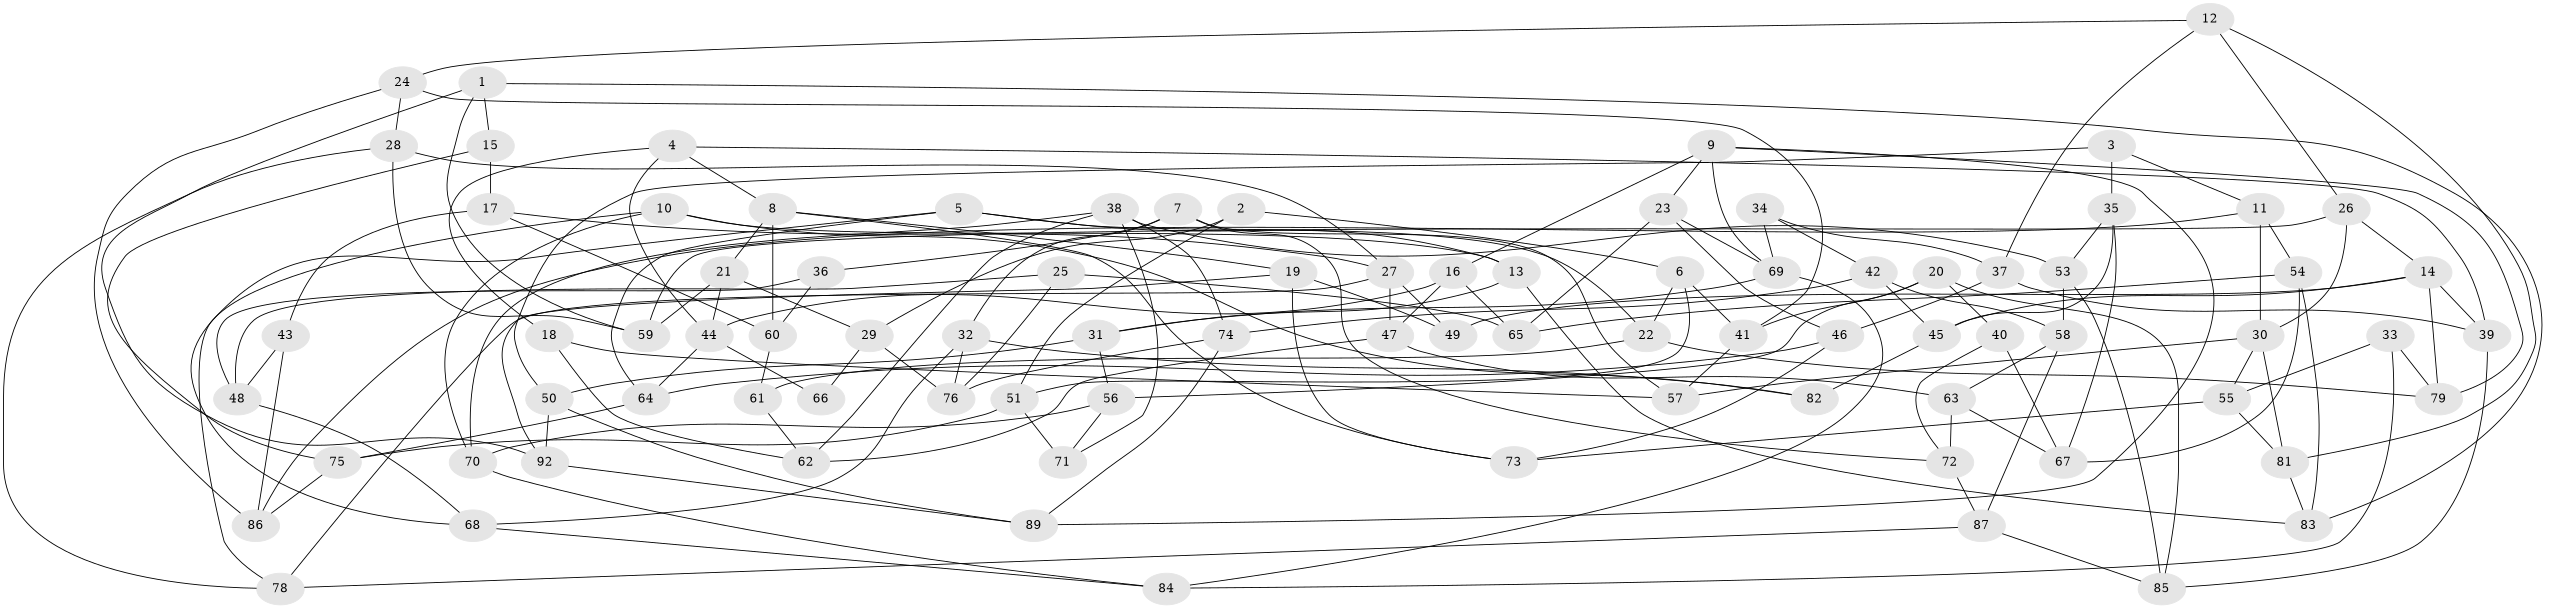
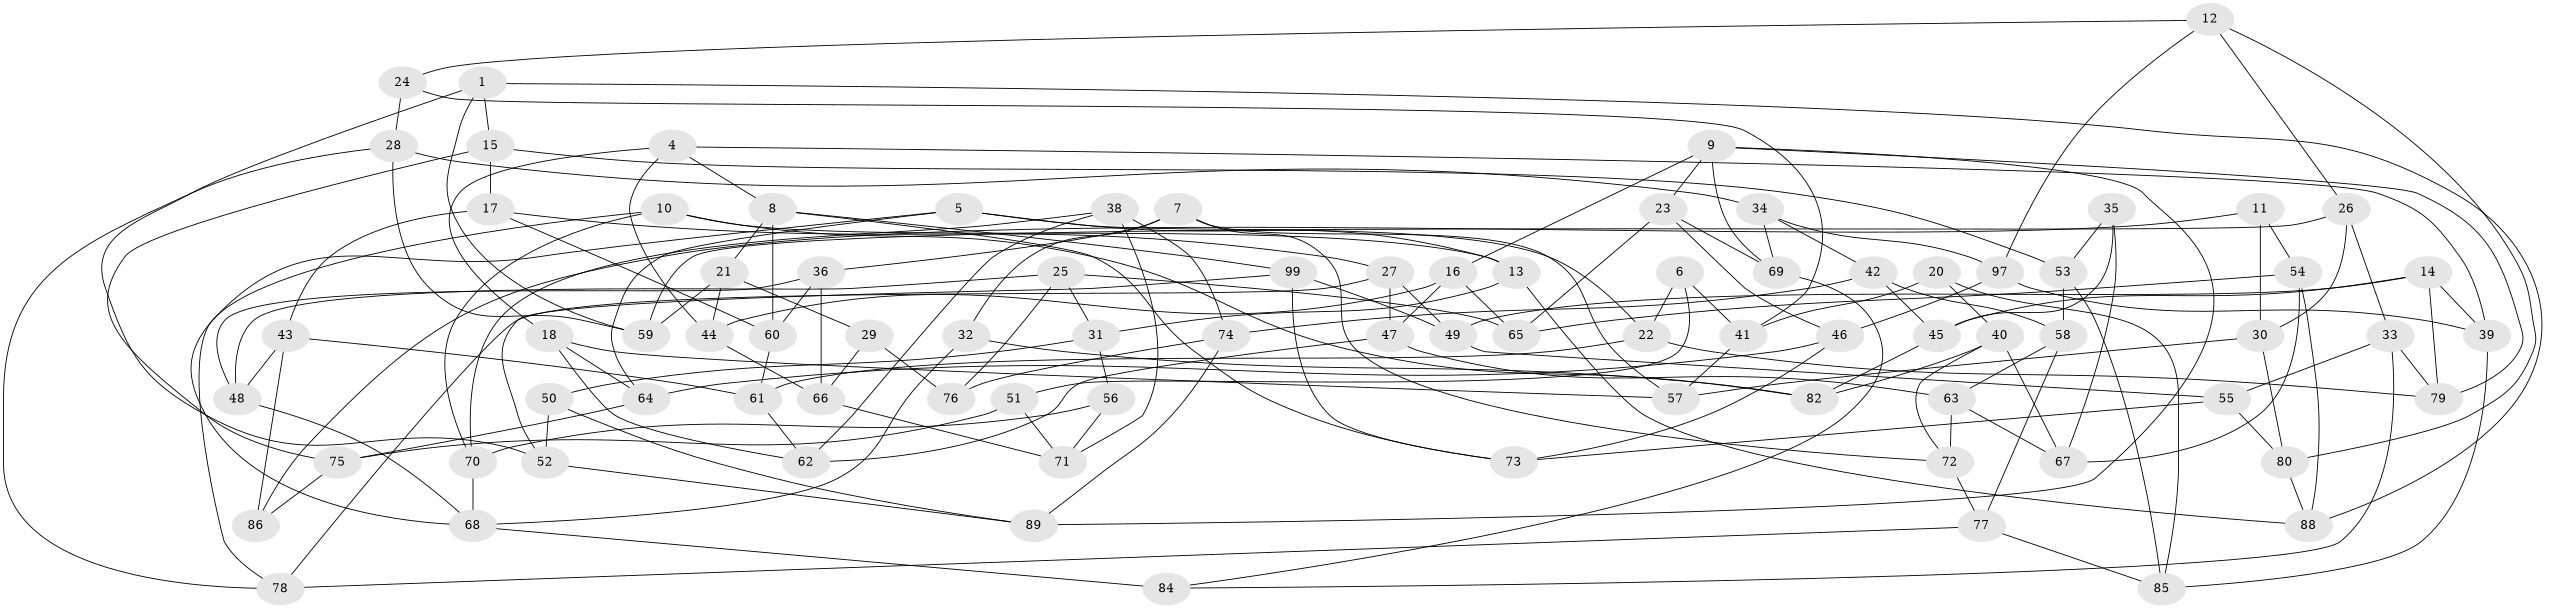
node "3": removed
edge "28" -- "27": now "28" -- "34"
node "2": removed
edge "24" -- "86": removed
edge "38" -- "53": now "15" -- "53"
edge "26" -- "14": now "26" -- "33"
node "19": label "19" -> "99"
node "37": label "37" -> "97"
edge "69" -- "31": now "25" -- "31"
edge "36" -- "66": added
edge "40" -- "82": added
edge "43" -- "61": added
edge "44" -- "64": now "18" -- "64"
edge "32" -- "76": removed
edge "30" -- "55": now "49" -- "55"
edge "20" -- "56": removed
edge "66" -- "71": added
node "92": label "92" -> "52"
node "81": label "81" -> "80"
node "87": label "87" -> "77"
node "83": label "83" -> "88"
edge "70" -- "84": now "70" -- "68"
